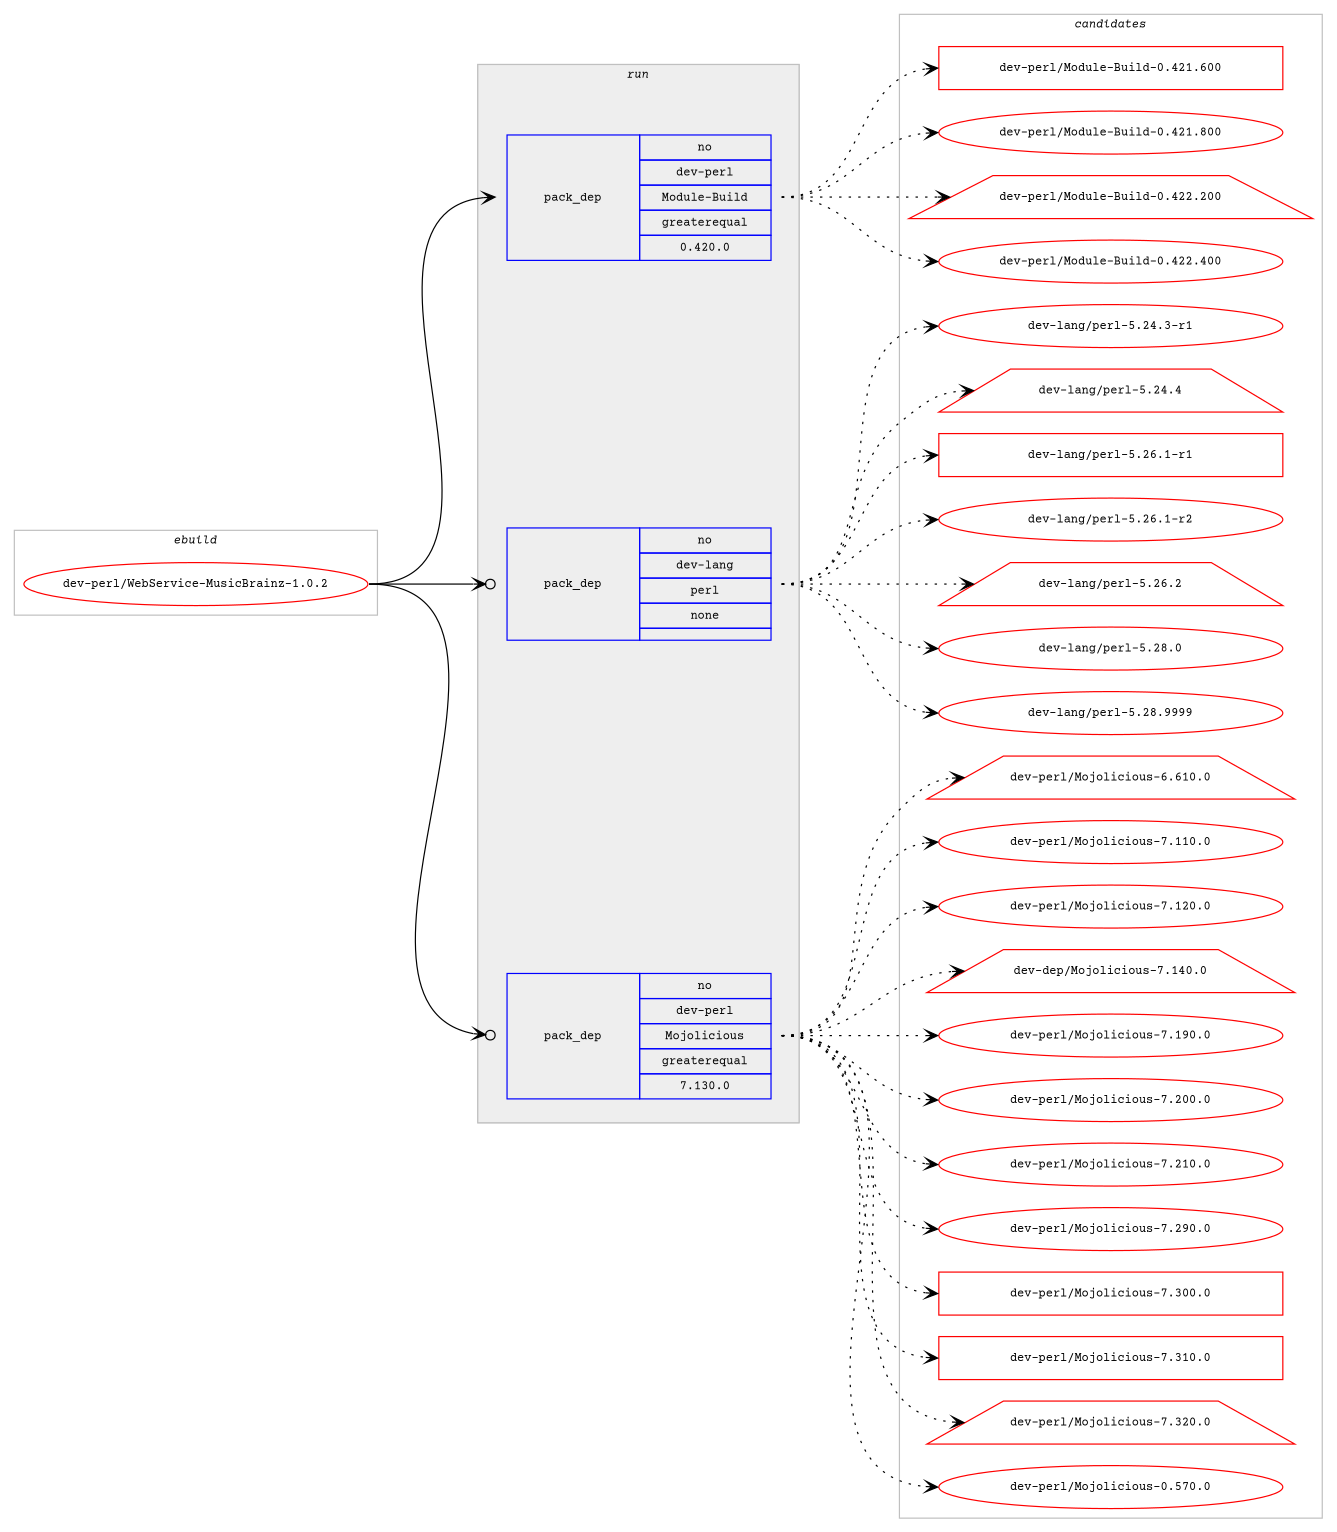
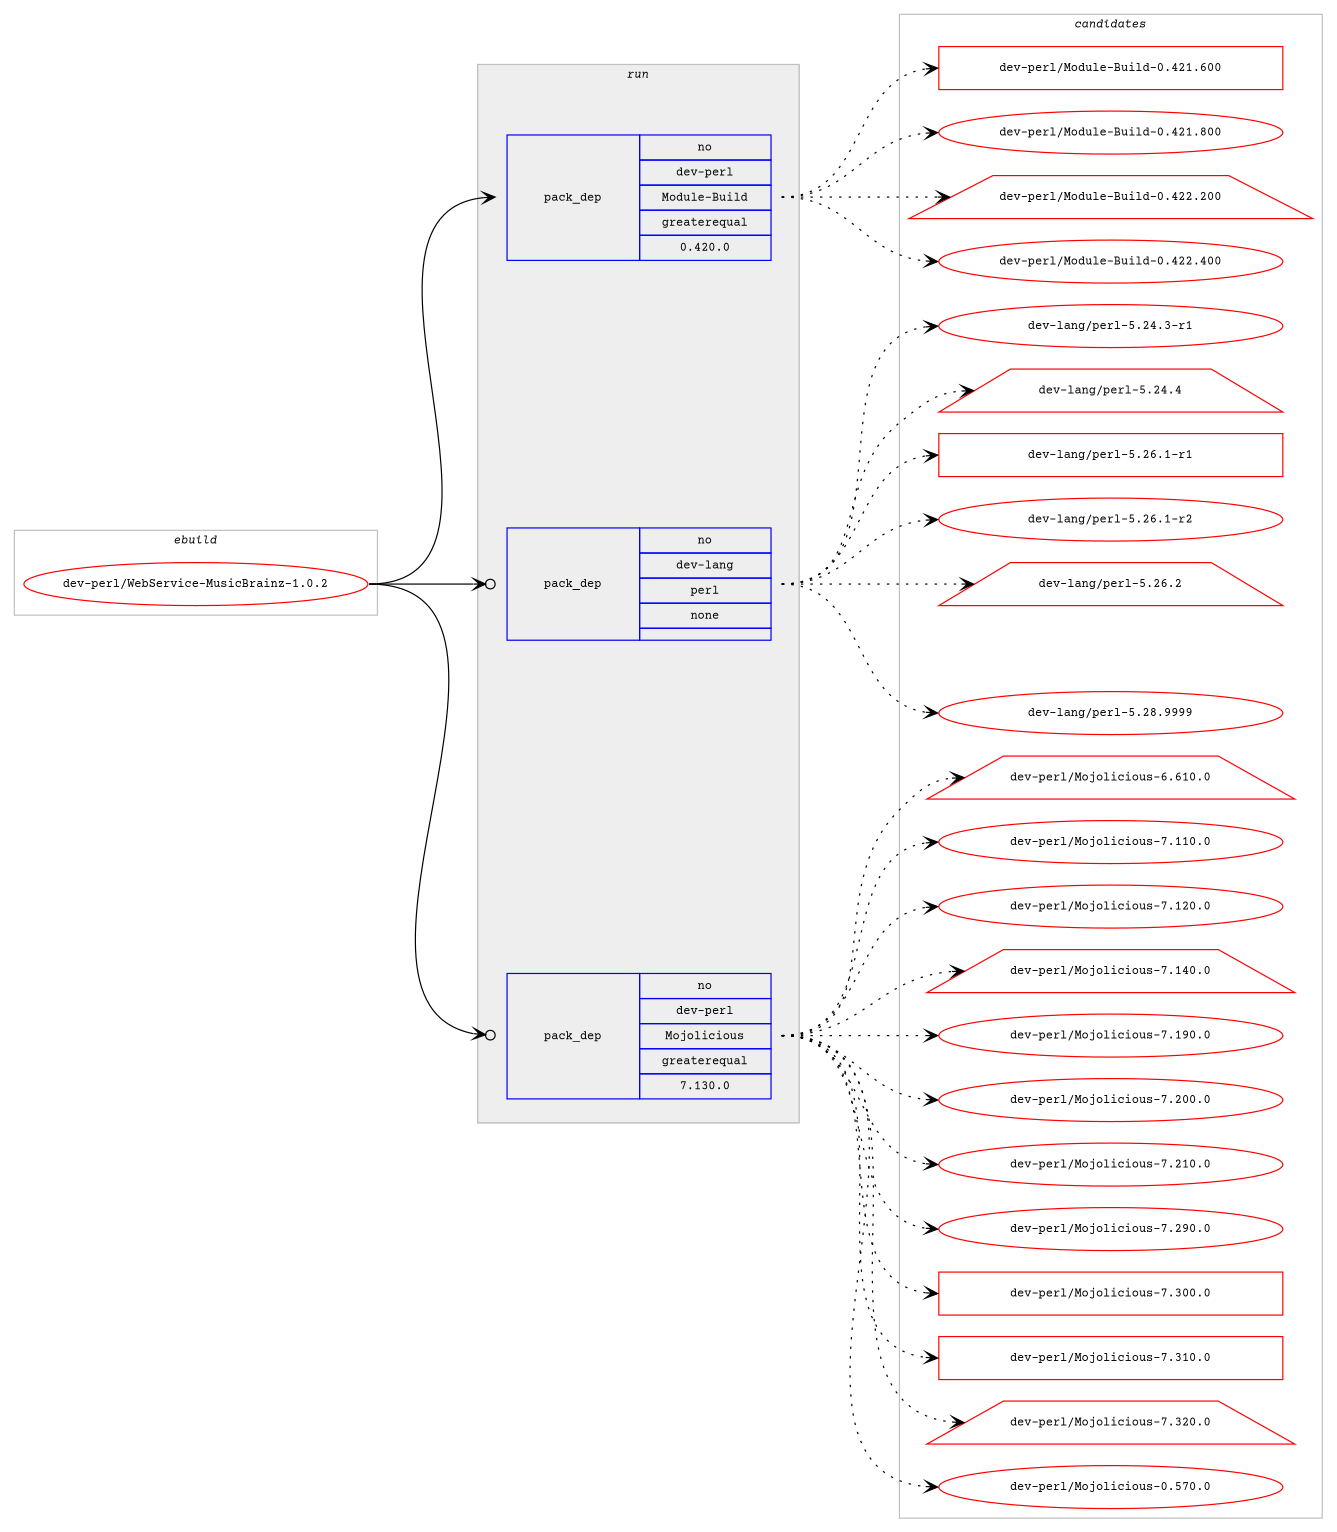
node "dev-lang/perl-5.28.0": removed
node "dev-dep/Mojolicious-7.140.0": label "dev-dep/Mojolicious-7.140.0" -> "dev-perl/Mojolicious-7.140.0"
